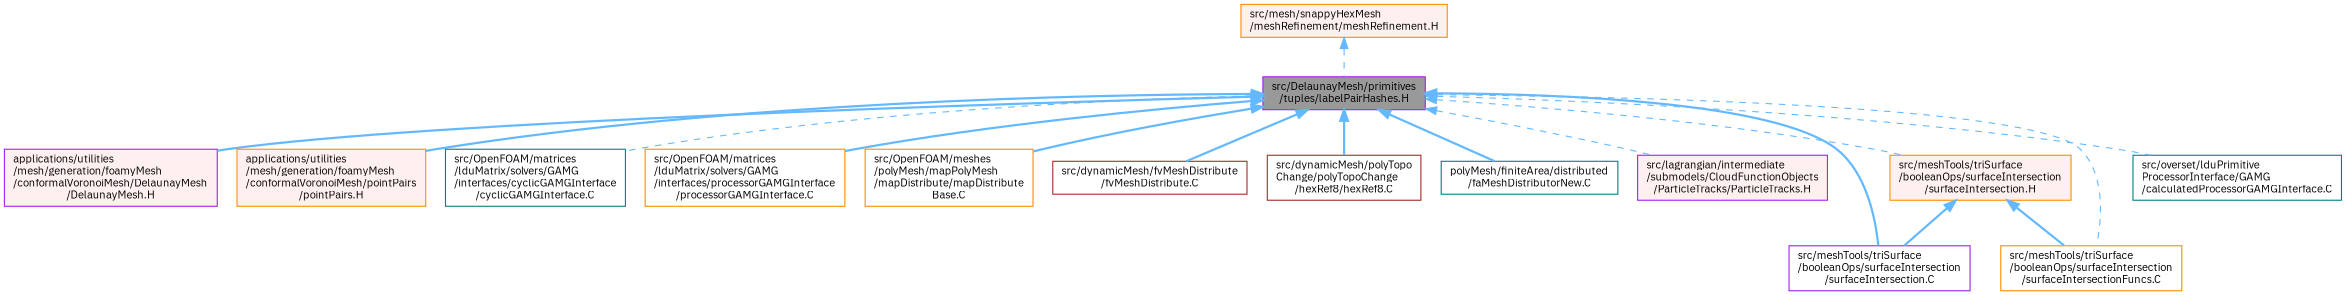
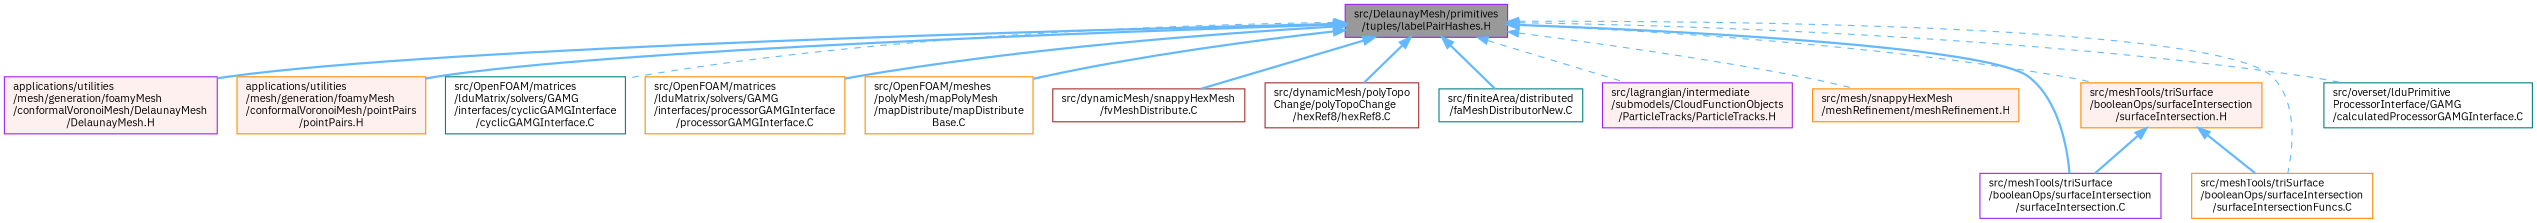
edge "src/DelaunayMesh/primitives /tuples/labelPairHashes.H" -> "src/mesh/snappyHexMesh /meshRefinement/meshRefinement.H": reversed
node "src/dynamicMesh/fvMeshDistribute /fvMeshDistribute.C": label "src/dynamicMesh/fvMeshDistribute /fvMeshDistribute.C" -> "src/dynamicMesh/snappyHexMesh /fvMeshDistribute.C"
node "polyMesh/finiteArea/distributed /faMeshDistributorNew.C": label "polyMesh/finiteArea/distributed /faMeshDistributorNew.C" -> "src/finiteArea/distributed /faMeshDistributorNew.C"
